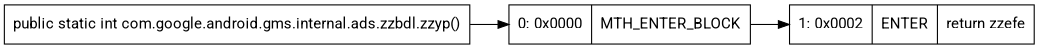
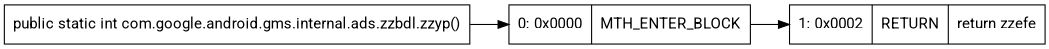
node "1: 0x0002": text "ENTER" -> "RETURN"
